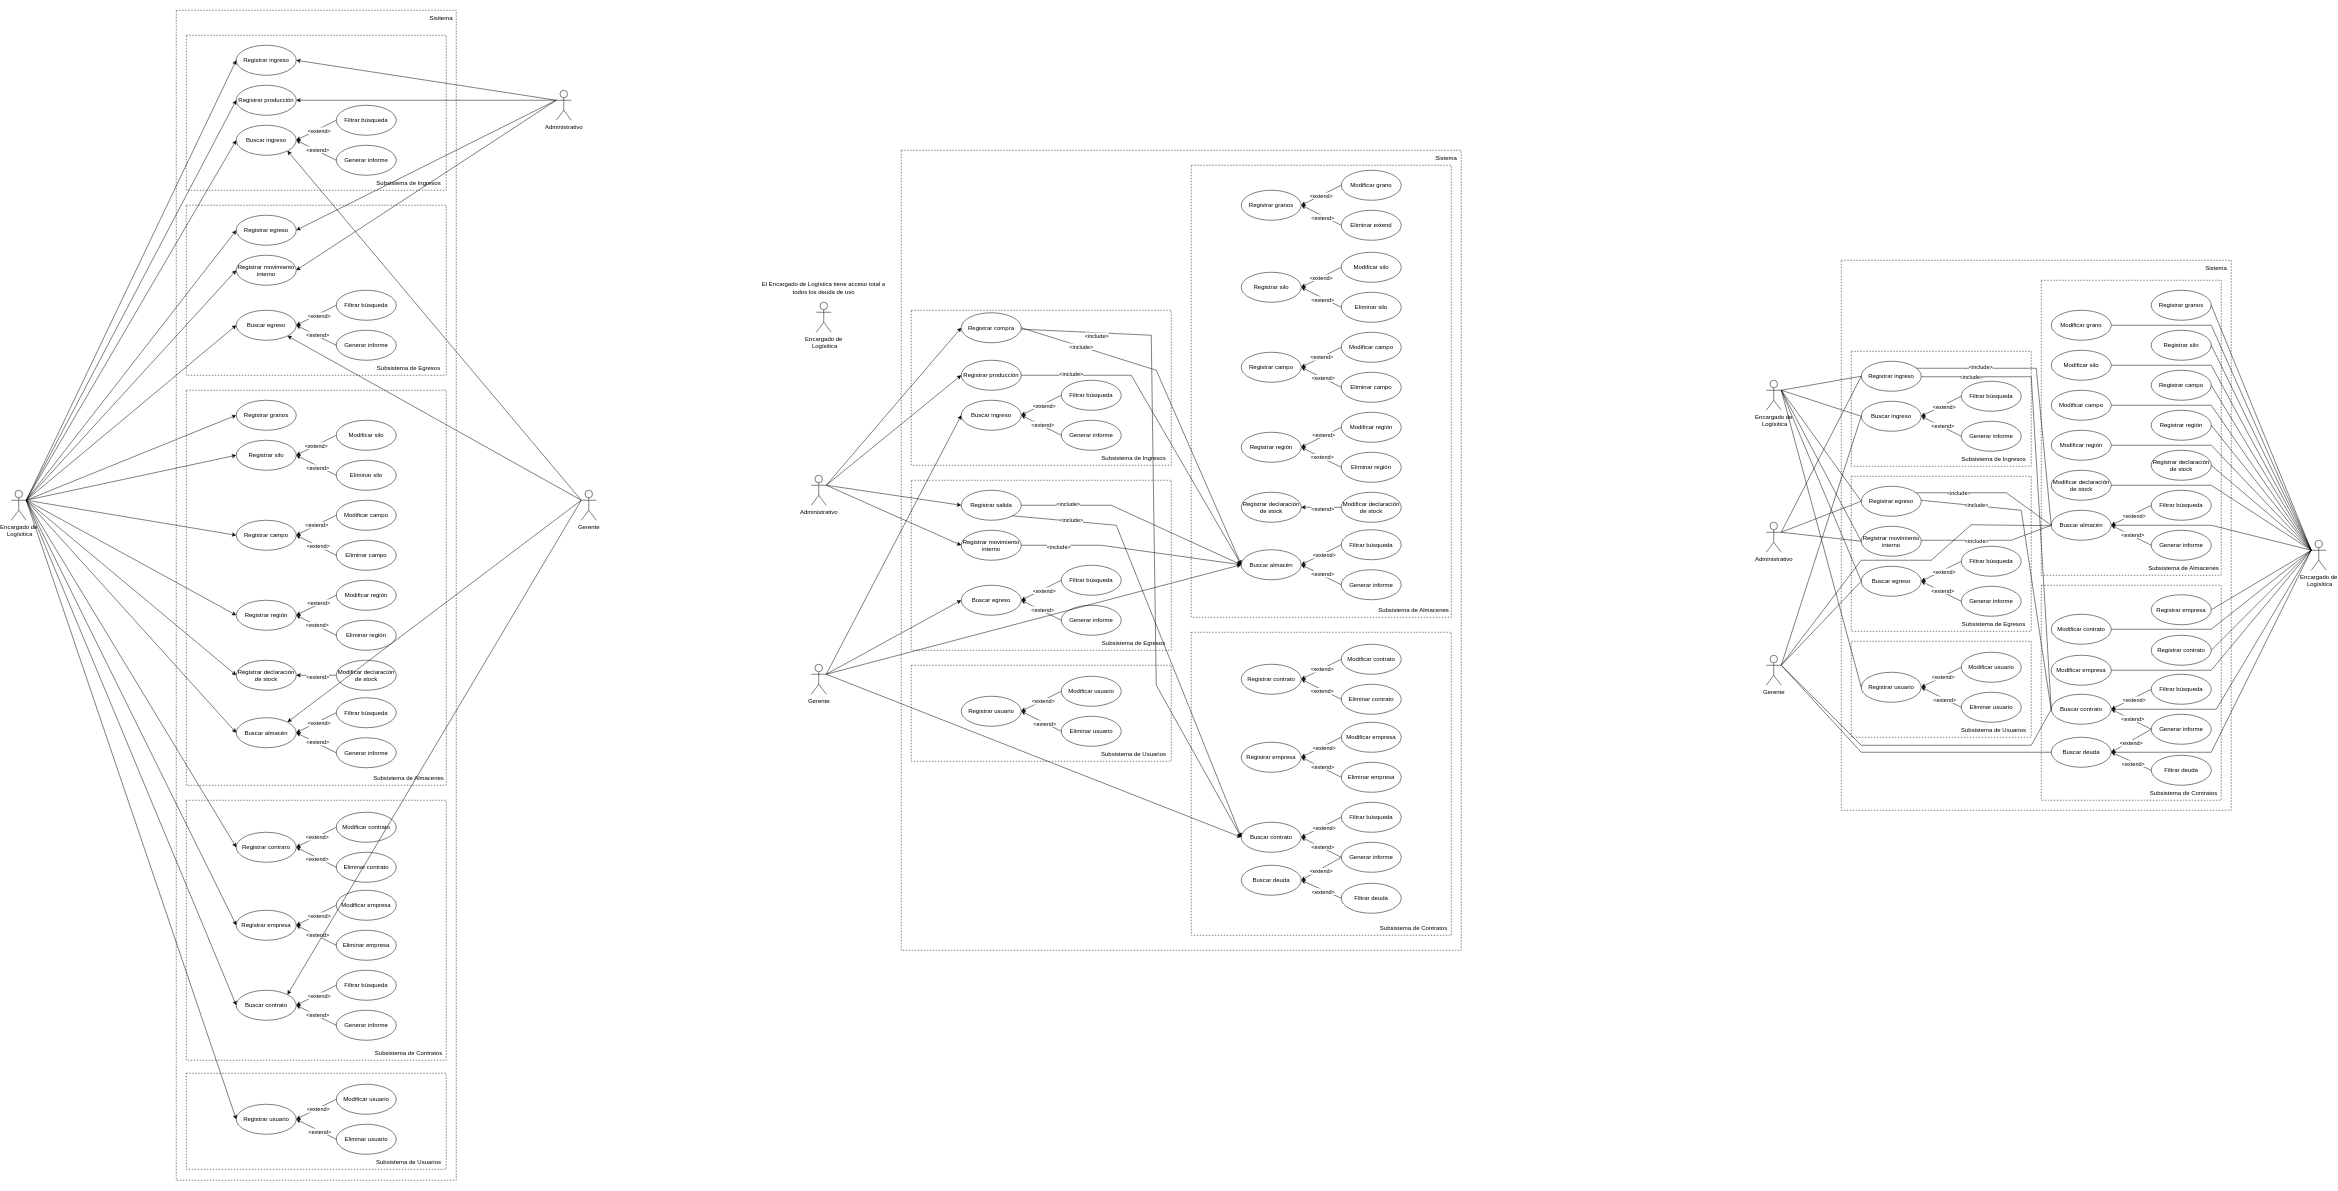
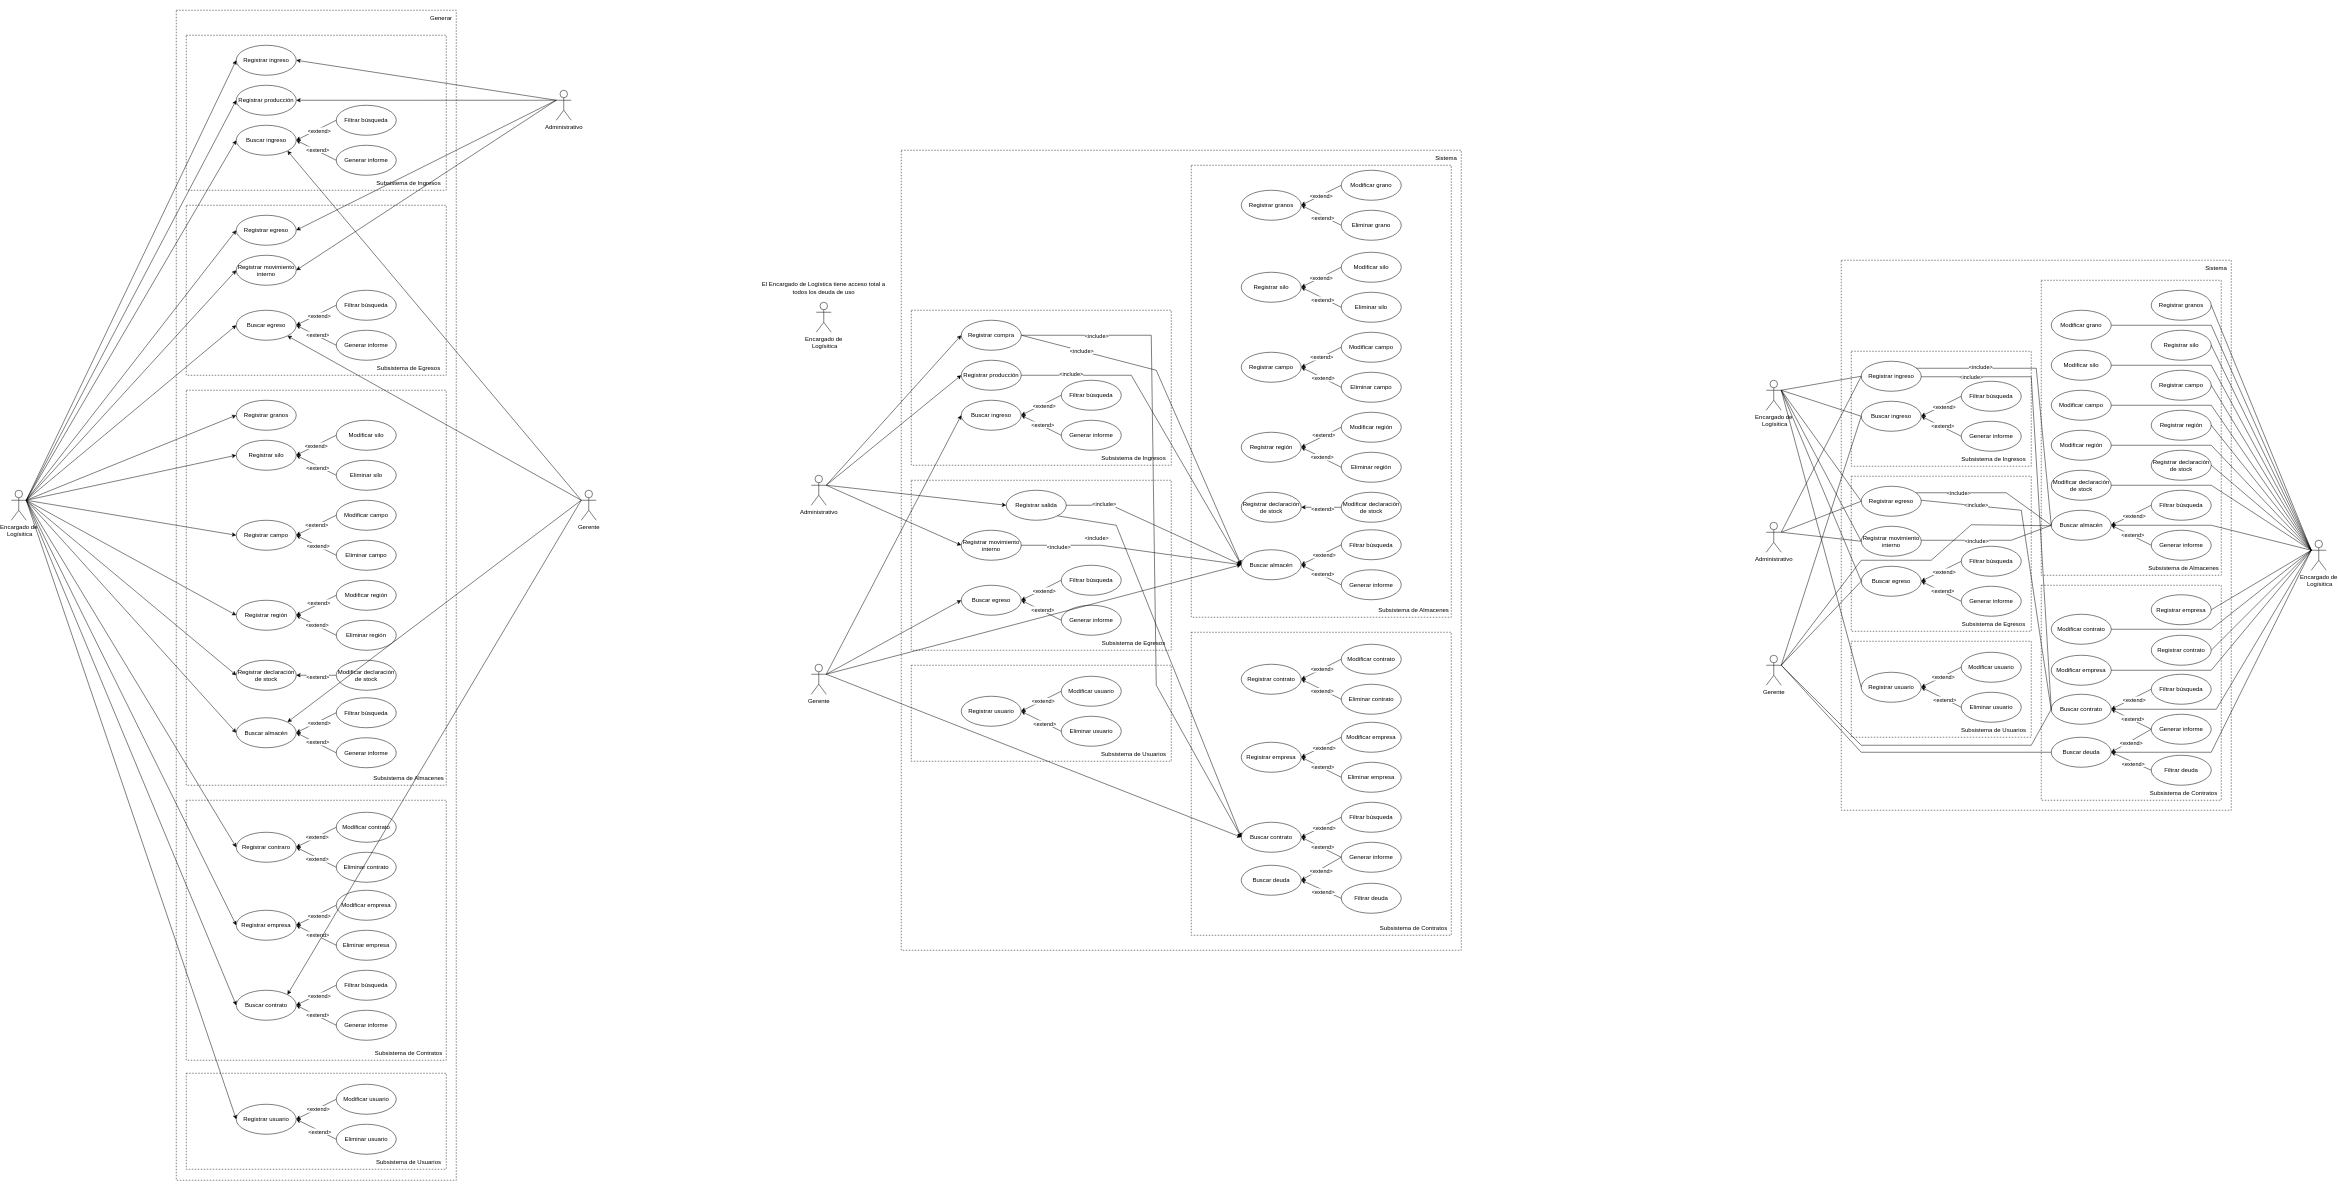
node "Sisitema": label "Sisitema" -> "Generar"
node "Eliminar extend": label "Eliminar extend" -> "Eliminar grano"
node "Registrar compra": moved (991, 328) -> (991, 335)
node "Registrar salida": moved (991, 505) -> (1036, 505)
